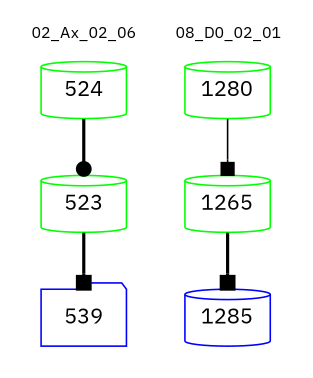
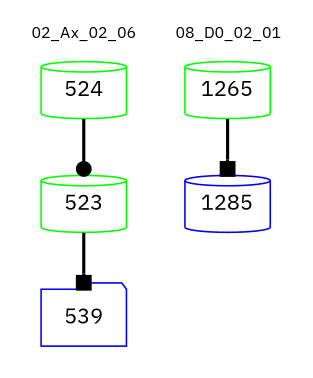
node "1280": removed
